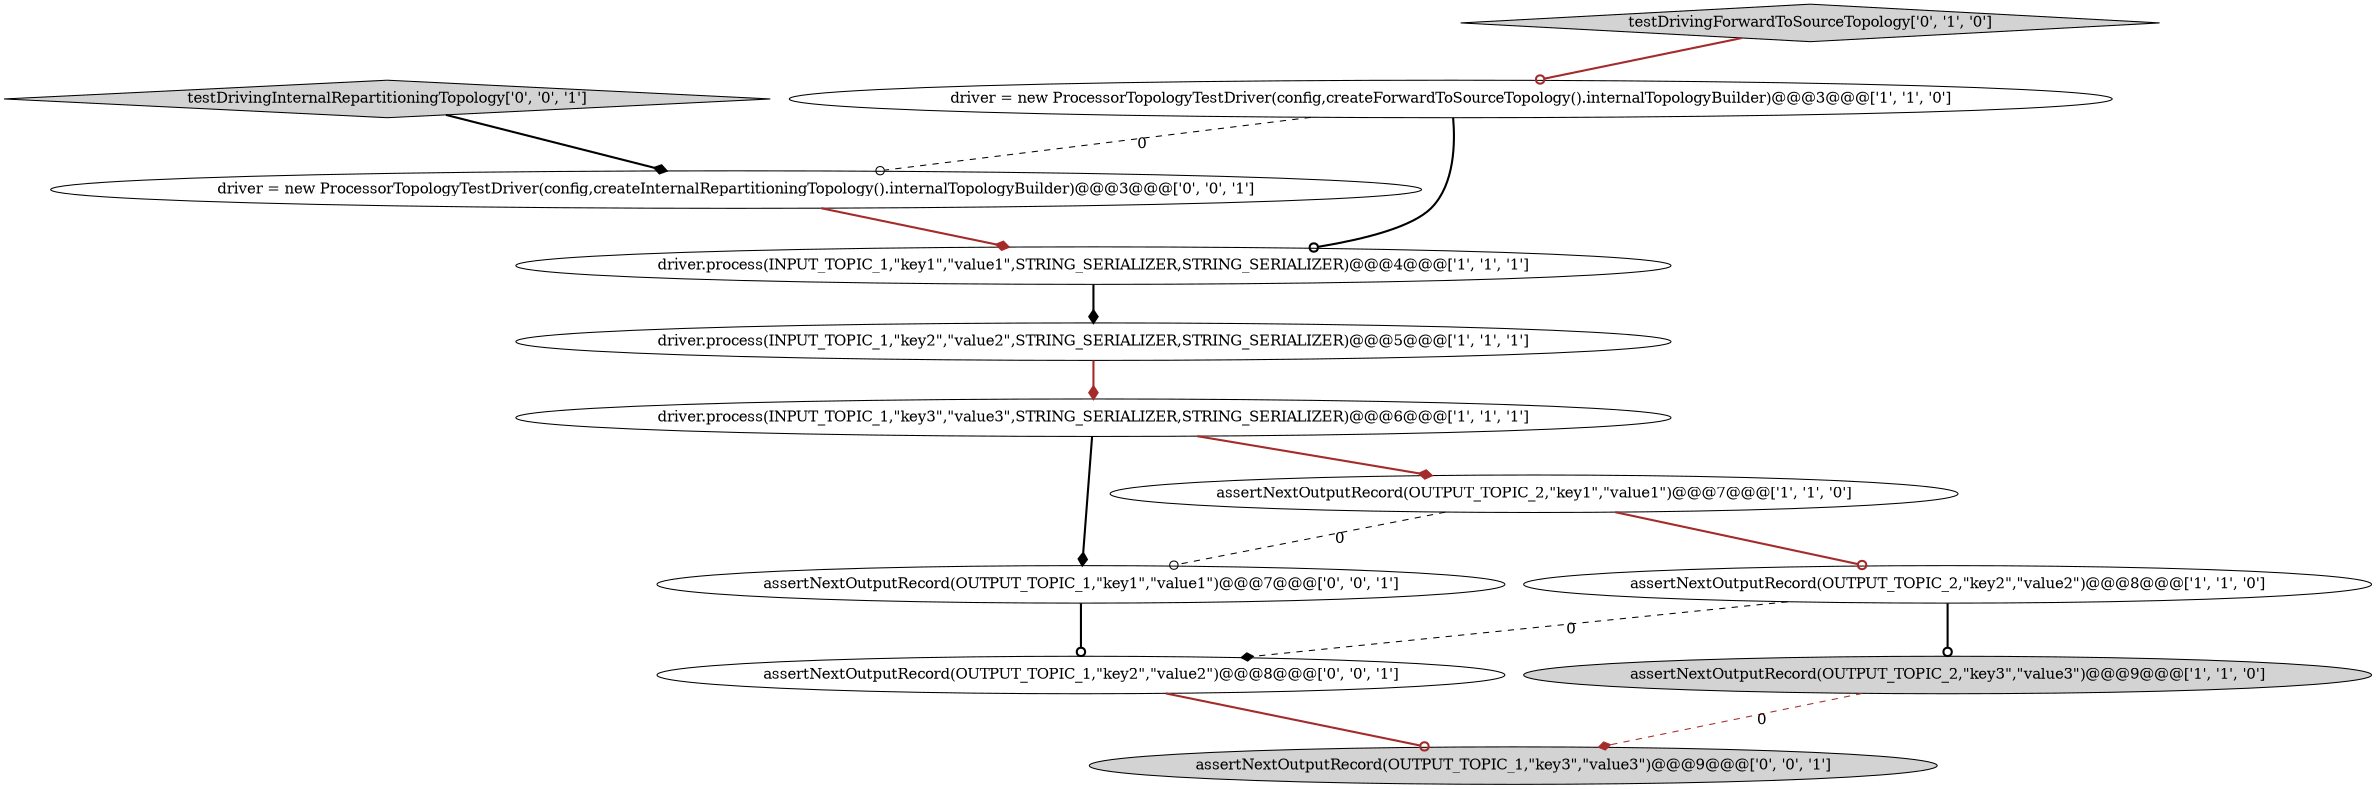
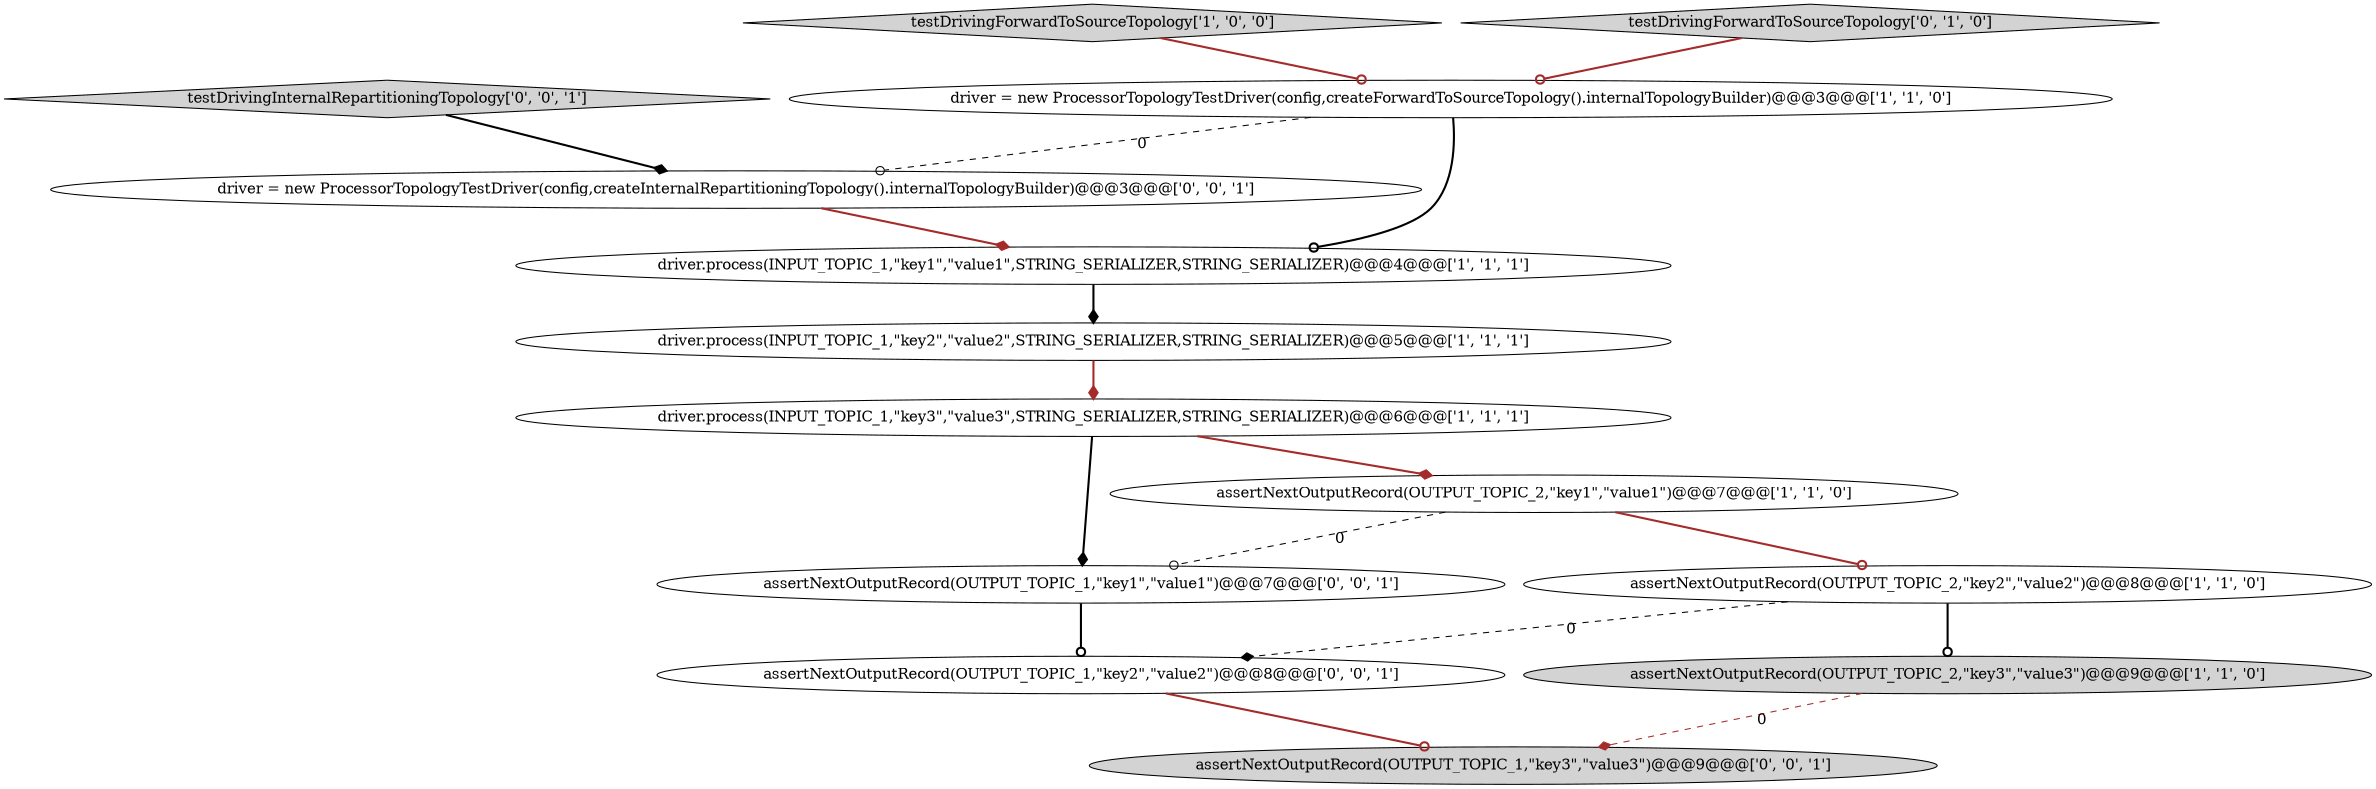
node "testDrivingForwardToSourceTopology['1', '0', '0']": added
